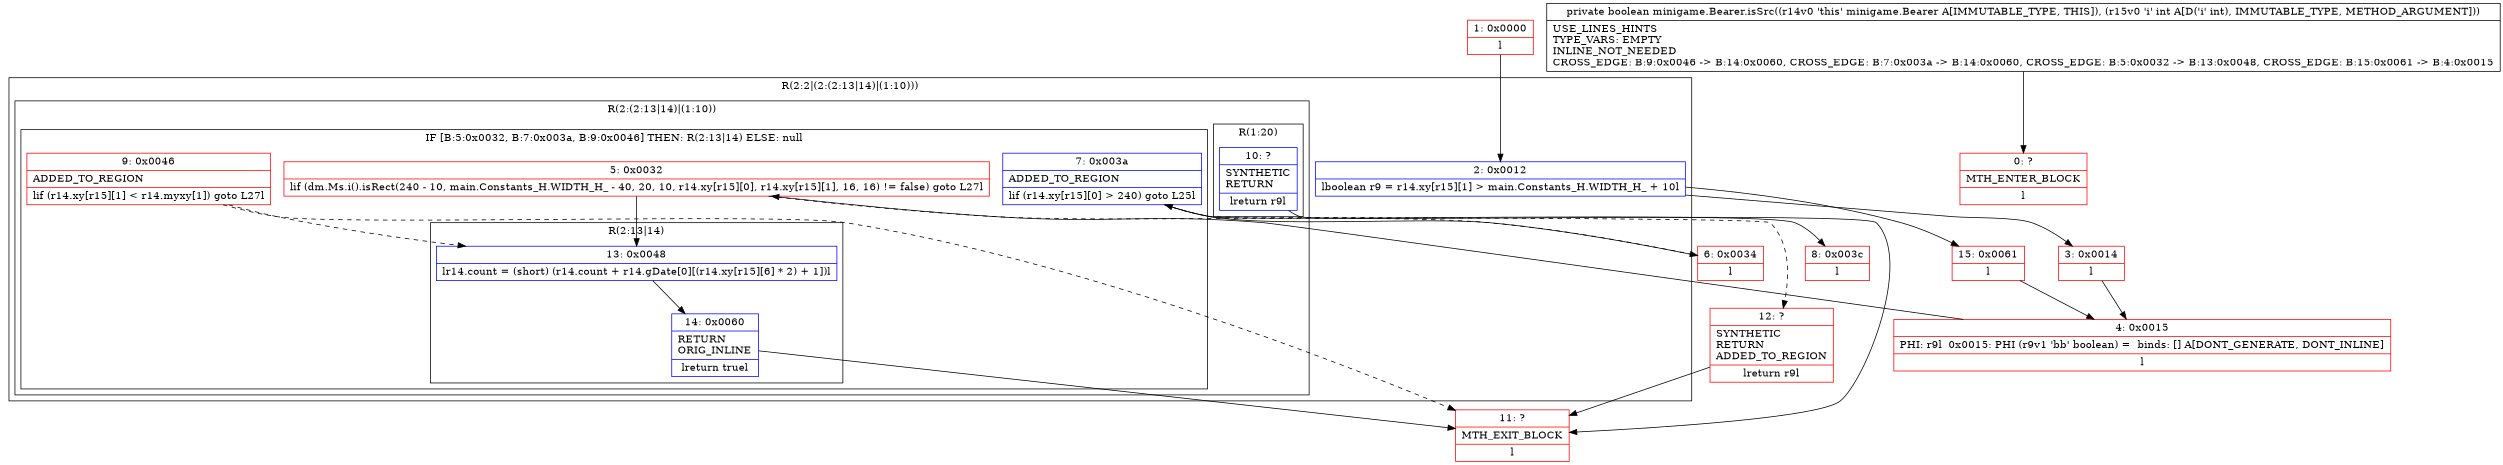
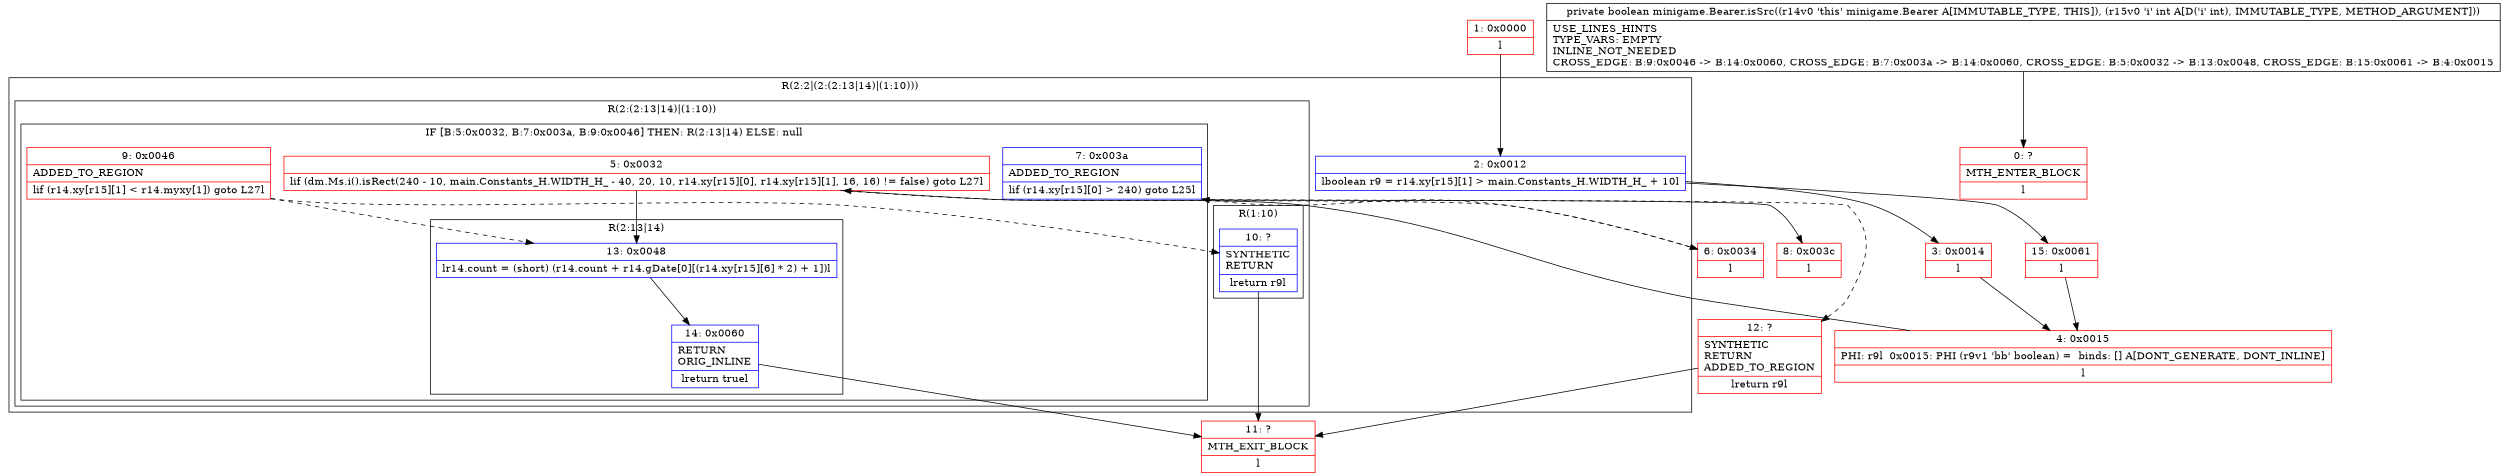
cluster "R(1:20)": label "R(1:20)" -> "R(1:10)"
edge "6: 0x0034" -> "7: 0x003a": style solid -> dashed
edge "9: 0x0046" -> "11: ?": now "9: 0x0046" -> "10: ?"
